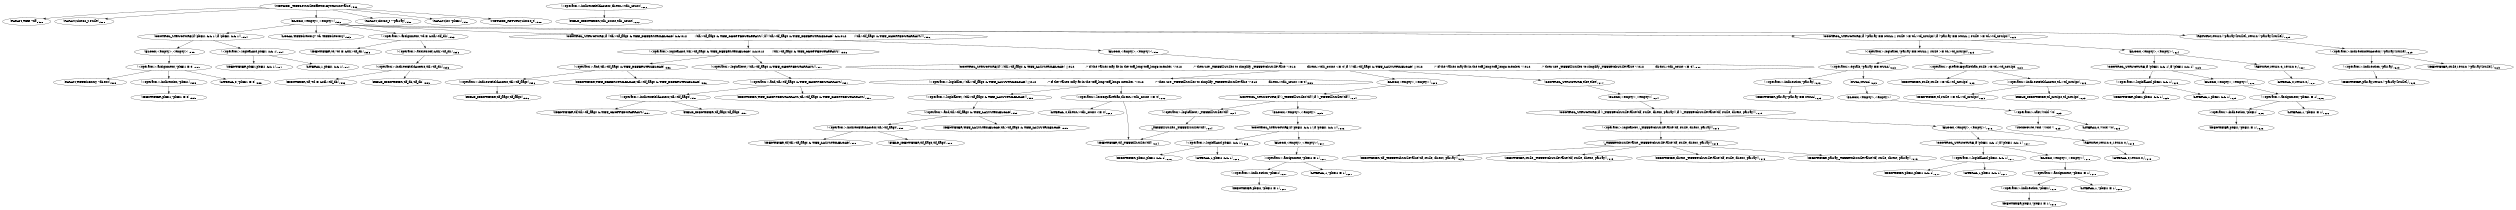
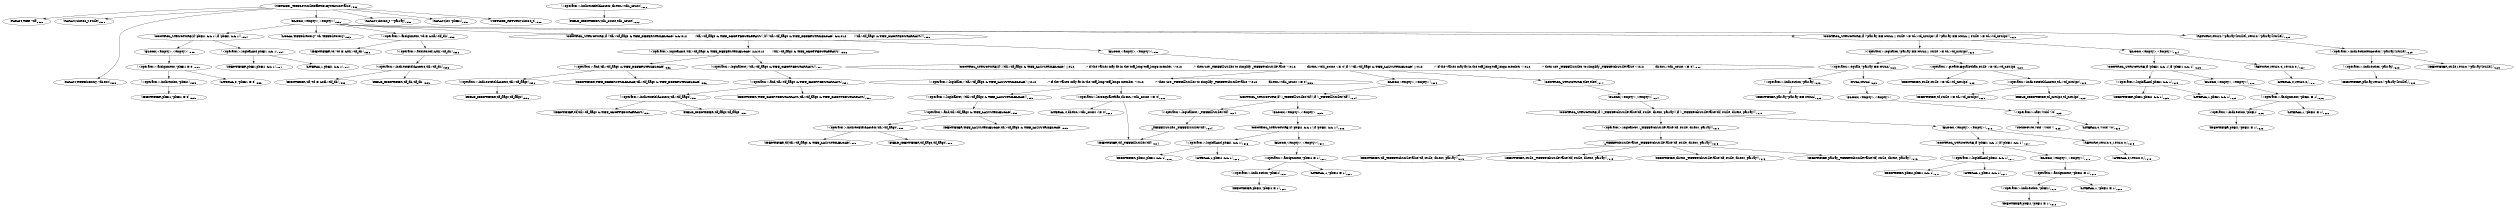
edge "(<operator>.assignment,*pbErr = 0)" -> "(PARAM,TIFFDirEntry *dirent)": now "(METHOD,_TIFFGetStrileOffsetOrByteCountValue)" -> "(PARAM,TIFFDirEntry *dirent)"
